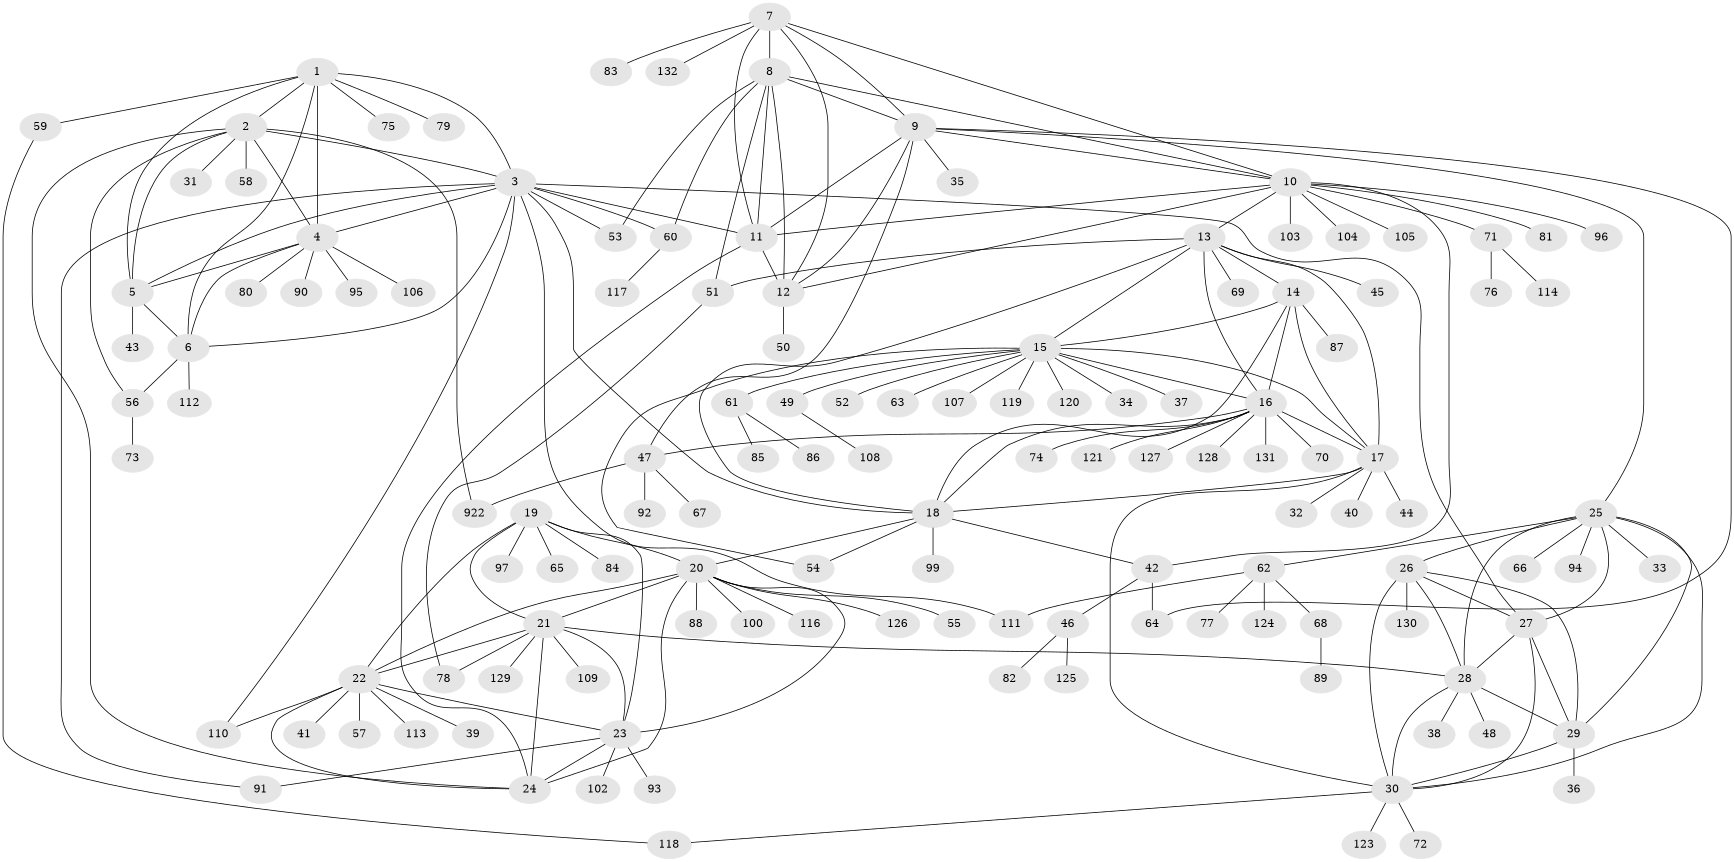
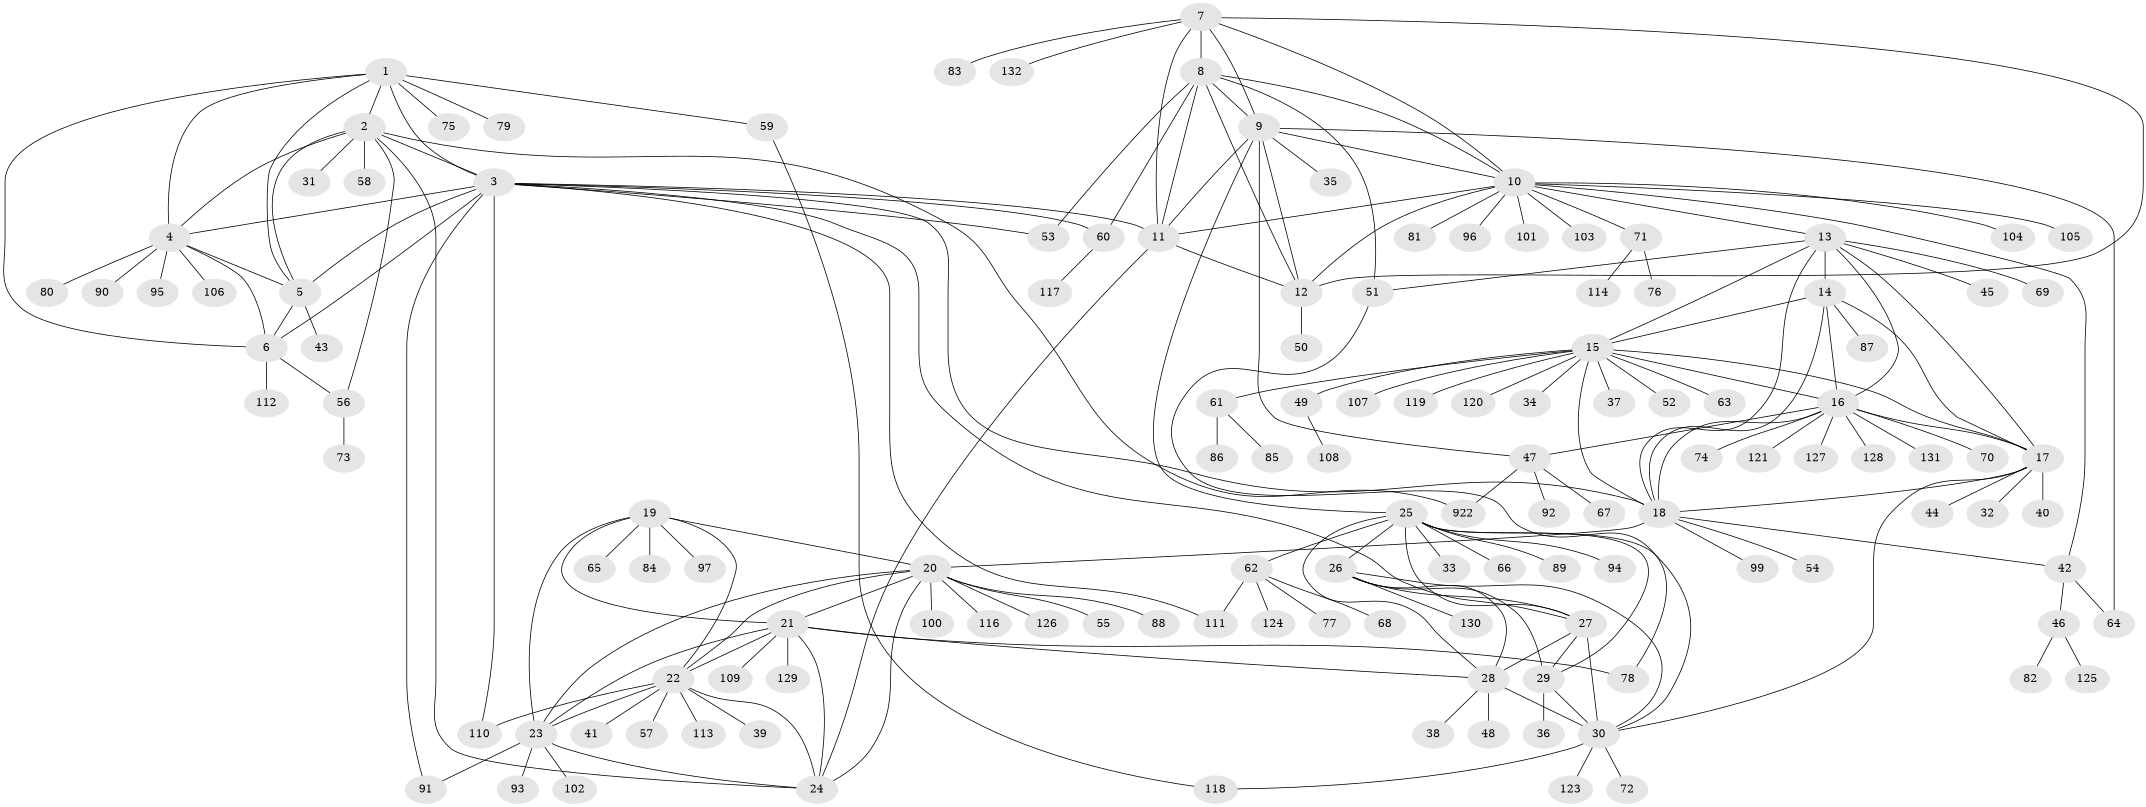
node "101": added
edge "15" -- "54": now "15" -- "18"
edge "68" -- "89": now "25" -- "89"
edge "28" -- "29": removed
